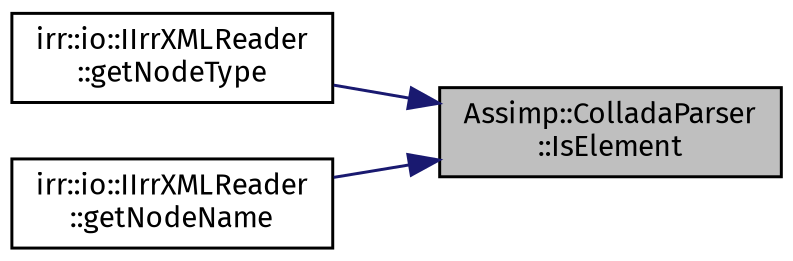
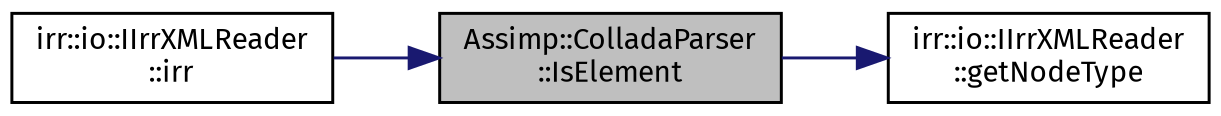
edge "irr::io::IIrrXMLReader ::getNodeType" -> "Assimp::ColladaParser ::IsElement": reversed
node "irr::io::IIrrXMLReader ::getNodeName": label "irr::io::IIrrXMLReader ::getNodeName" -> "irr::io::IIrrXMLReader ::irr"
